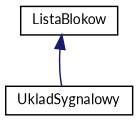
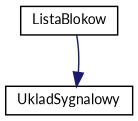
edge "UkladSygnalowy" -> "ListaBlokow": reversed
